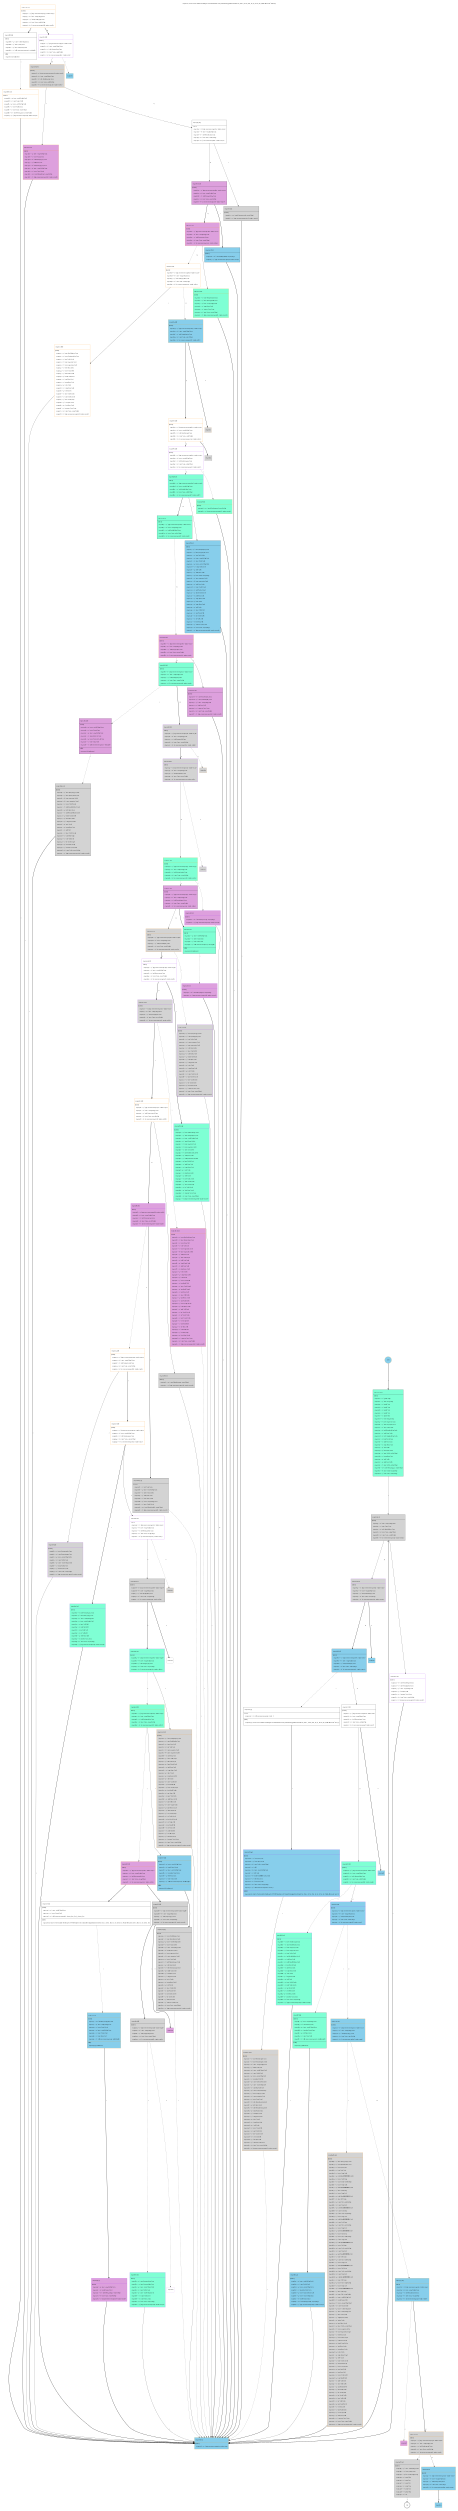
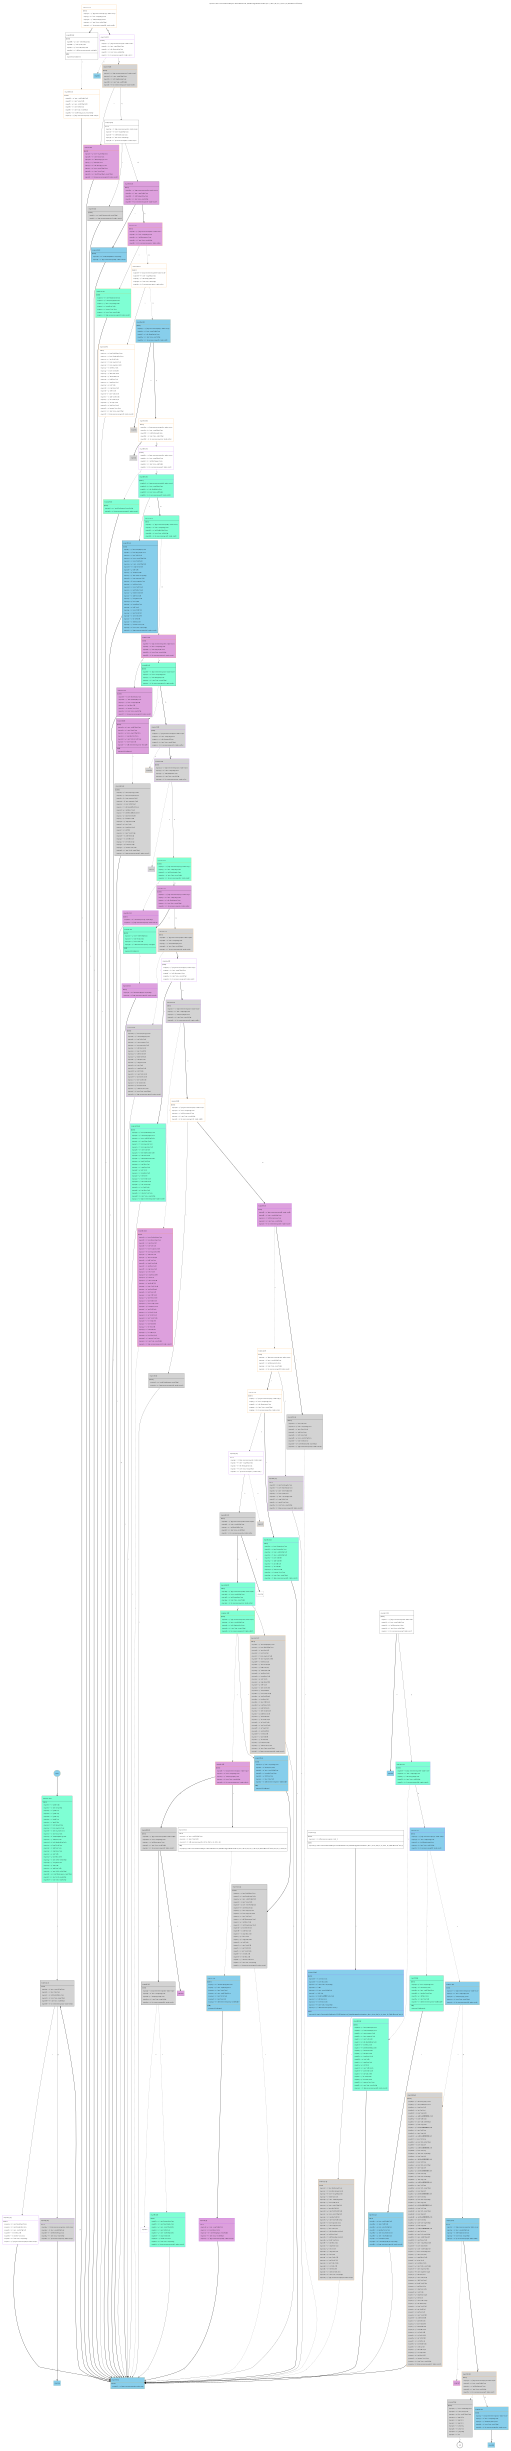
node "0x4016b0 [28]": removed
